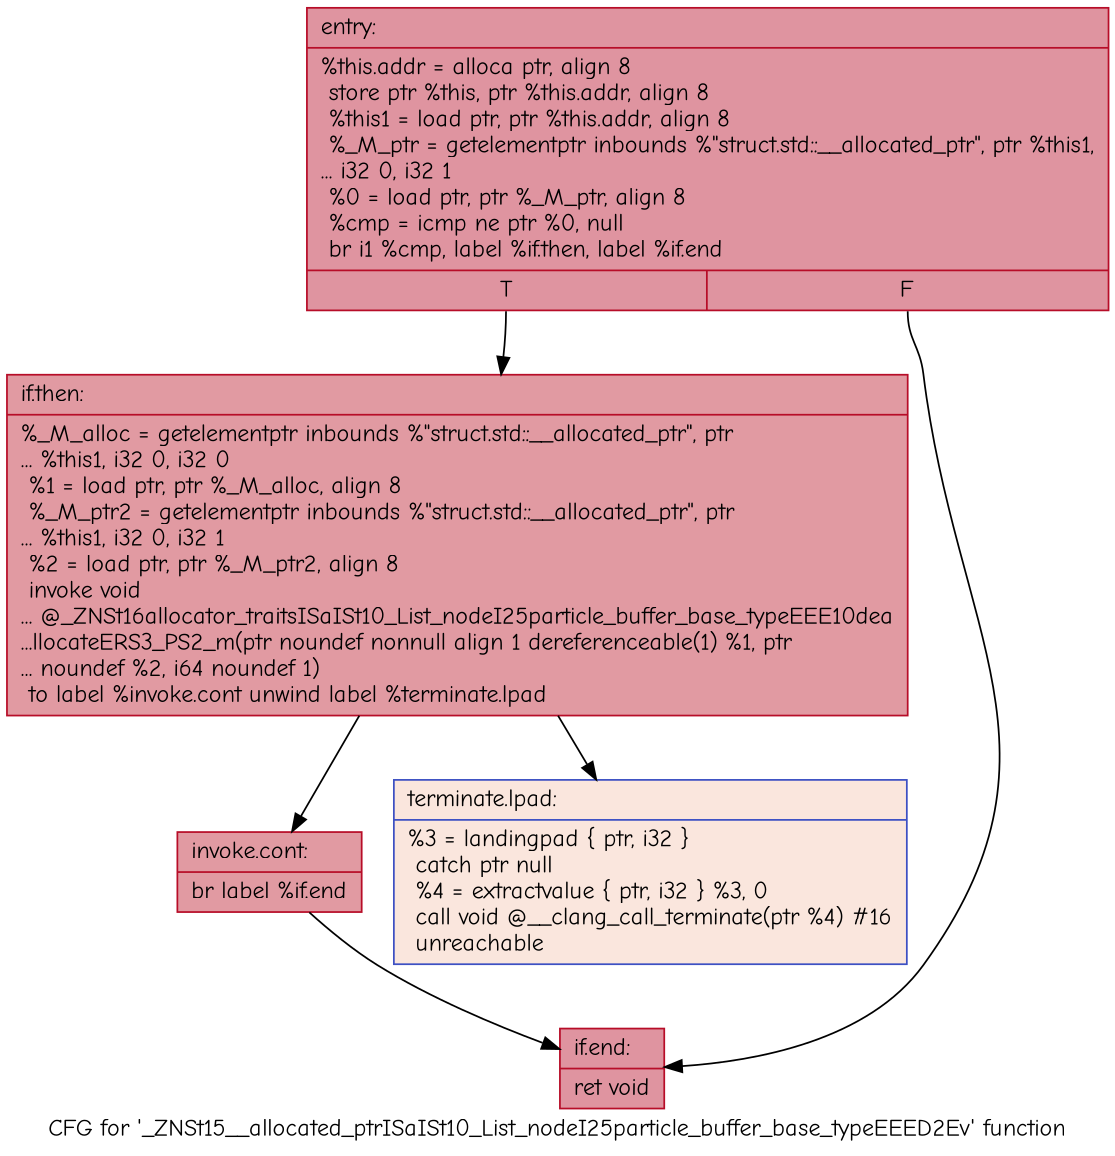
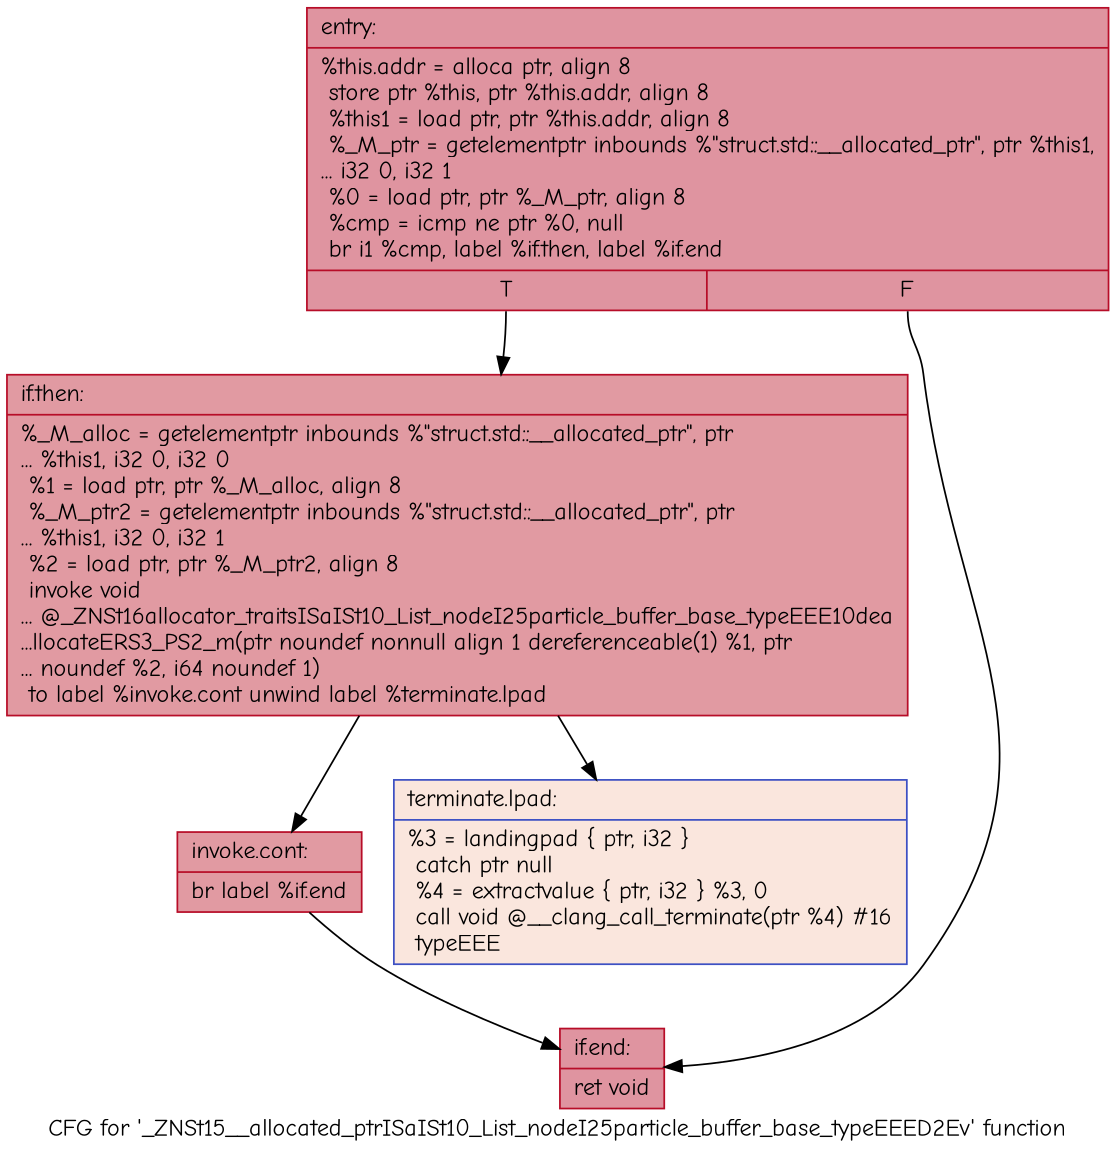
node "terminate.lpad:": text "unreachable" -> "typeEEE"
